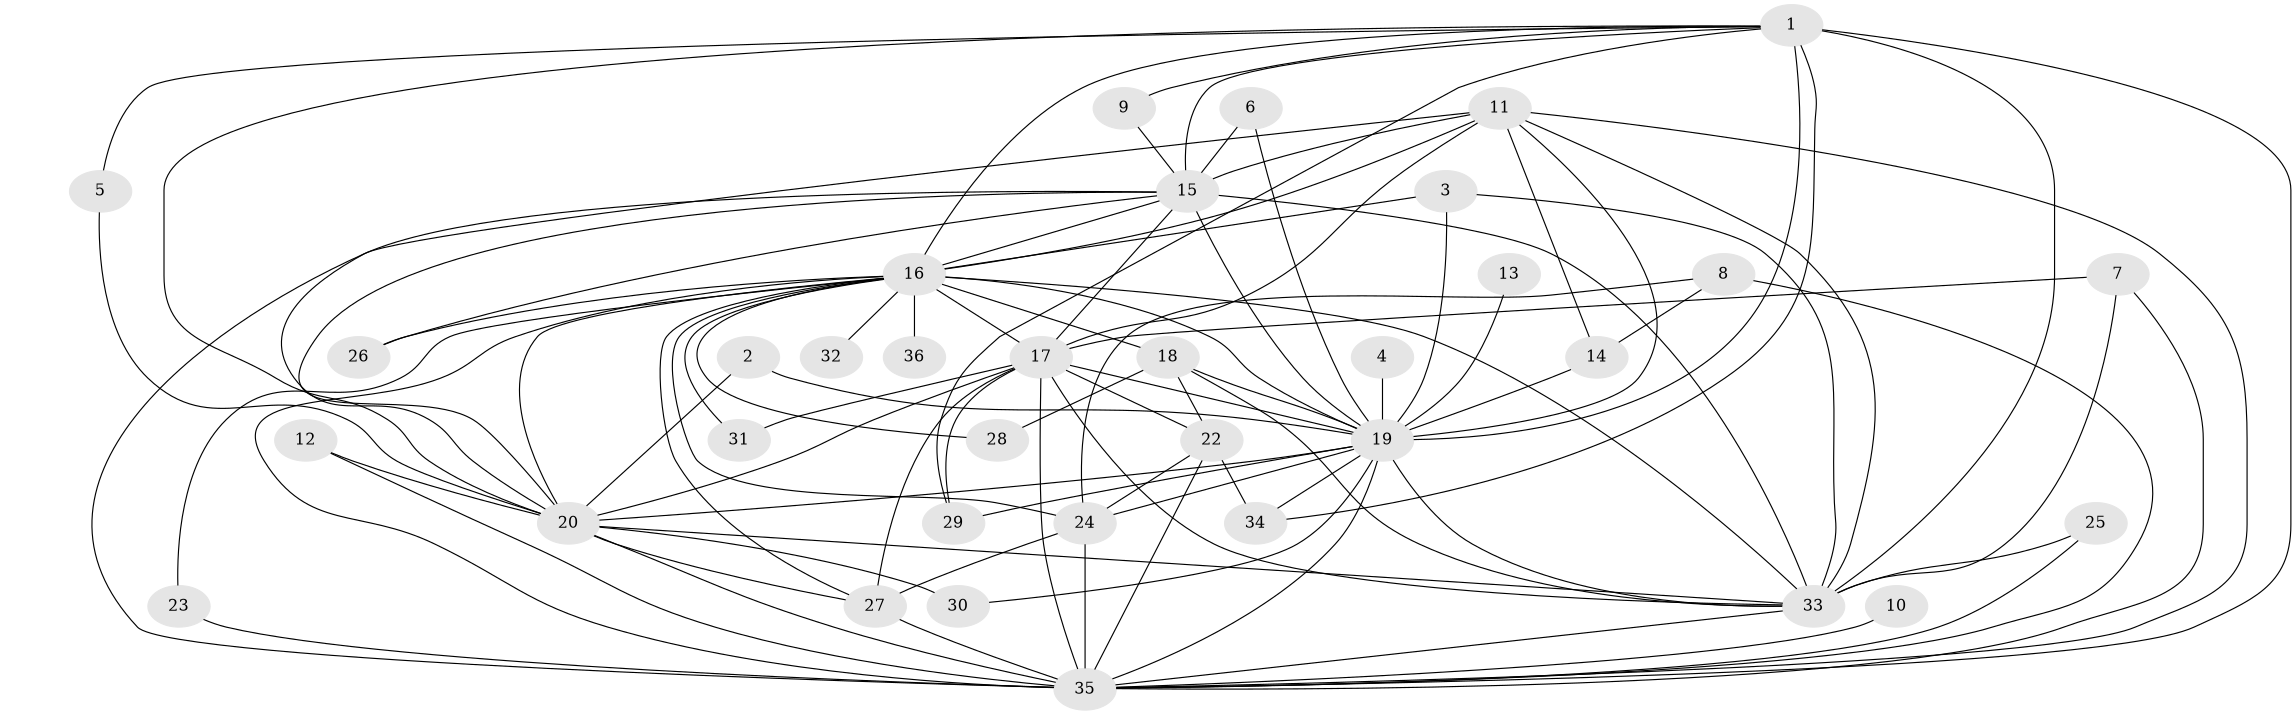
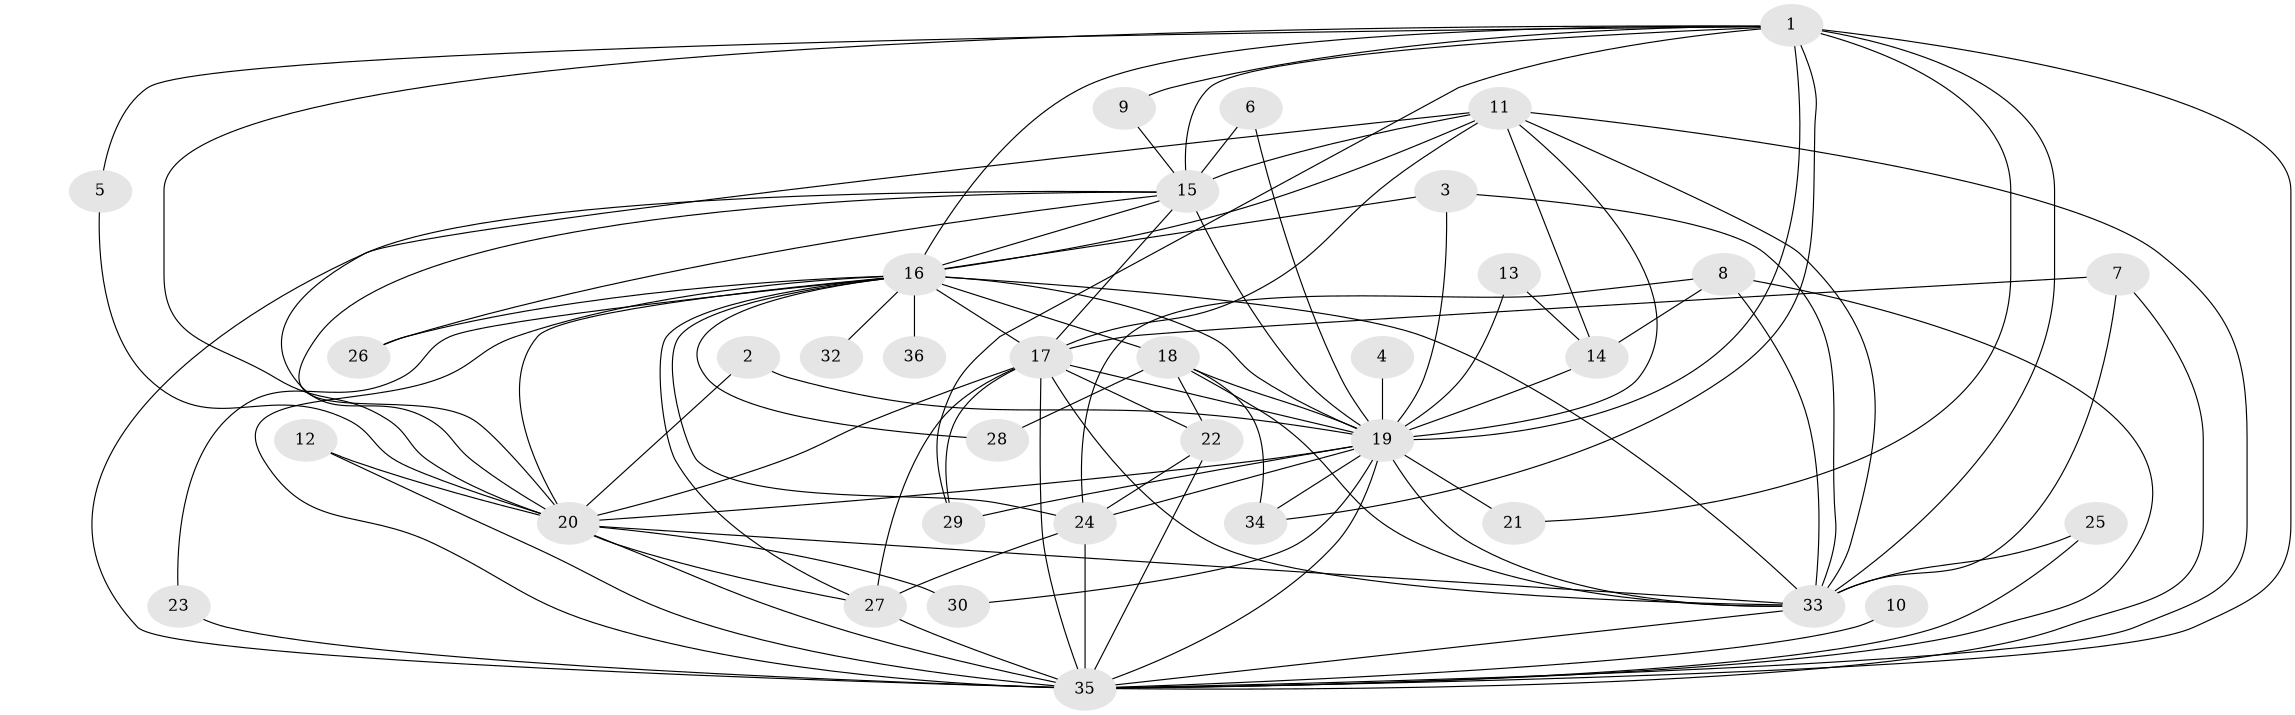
edge "15" -- "33": now "8" -- "33"
edge "13" -- "14": added
node "31": removed
edge "22" -- "34": now "18" -- "34"
node "21": added
